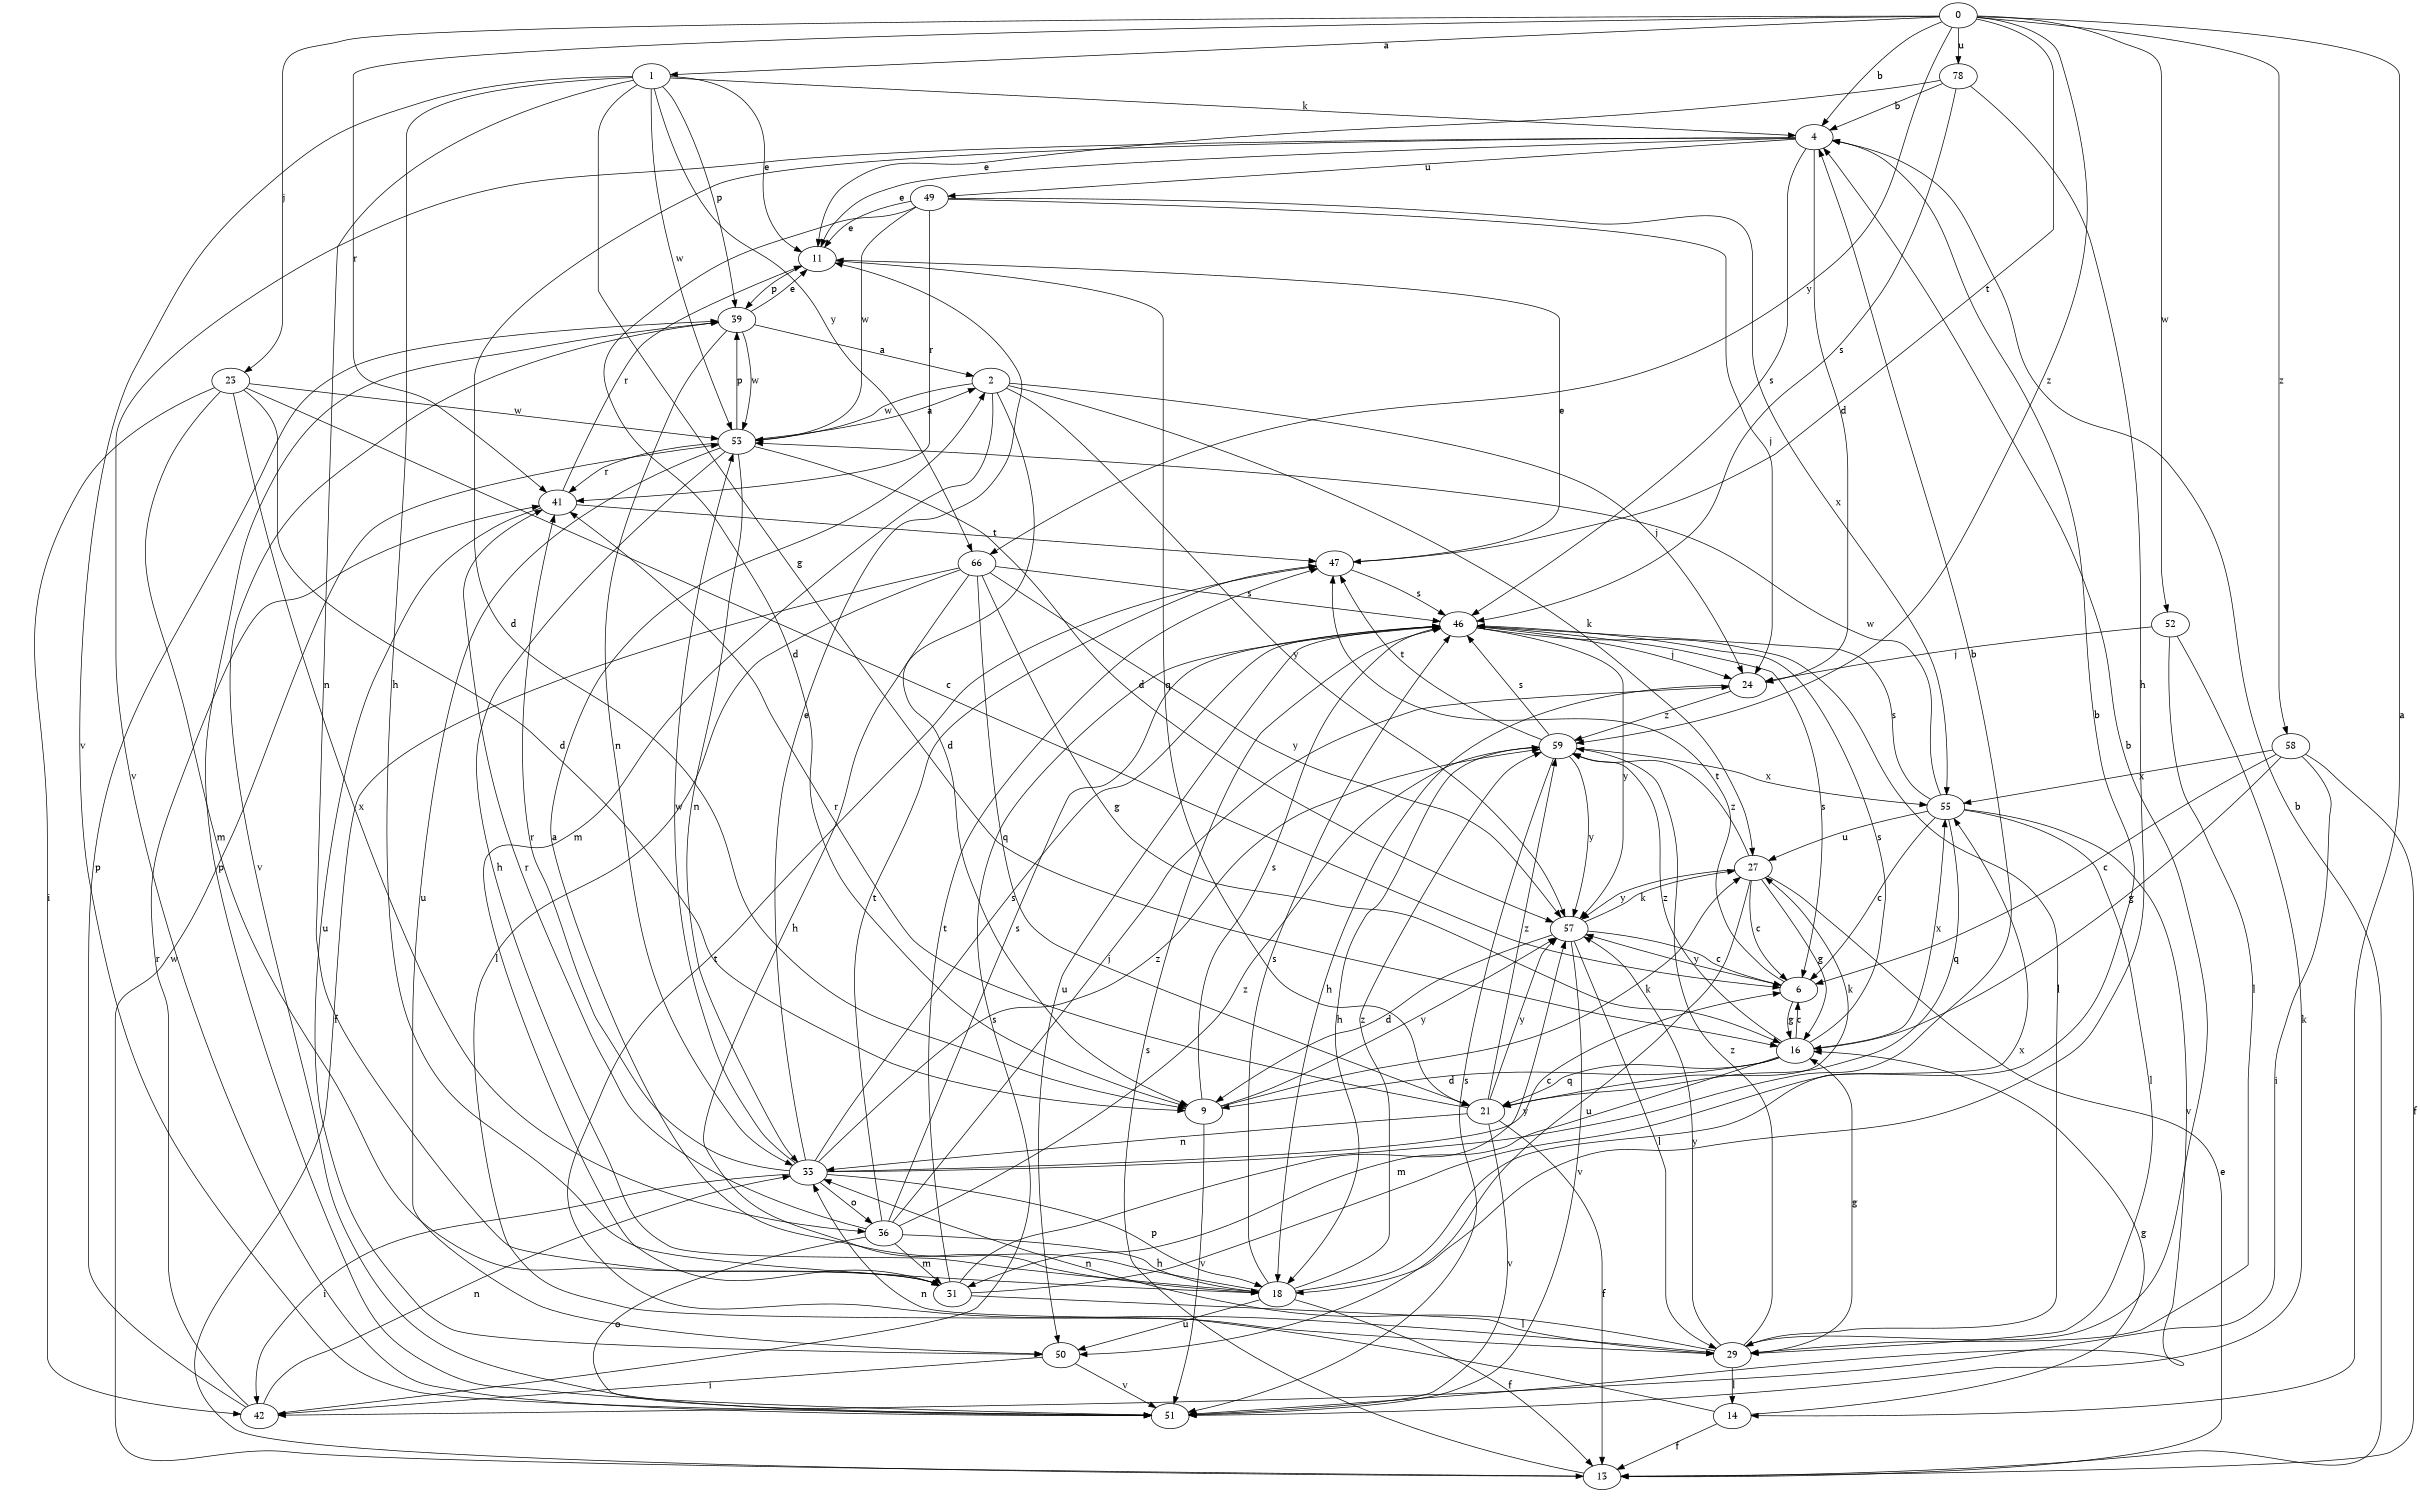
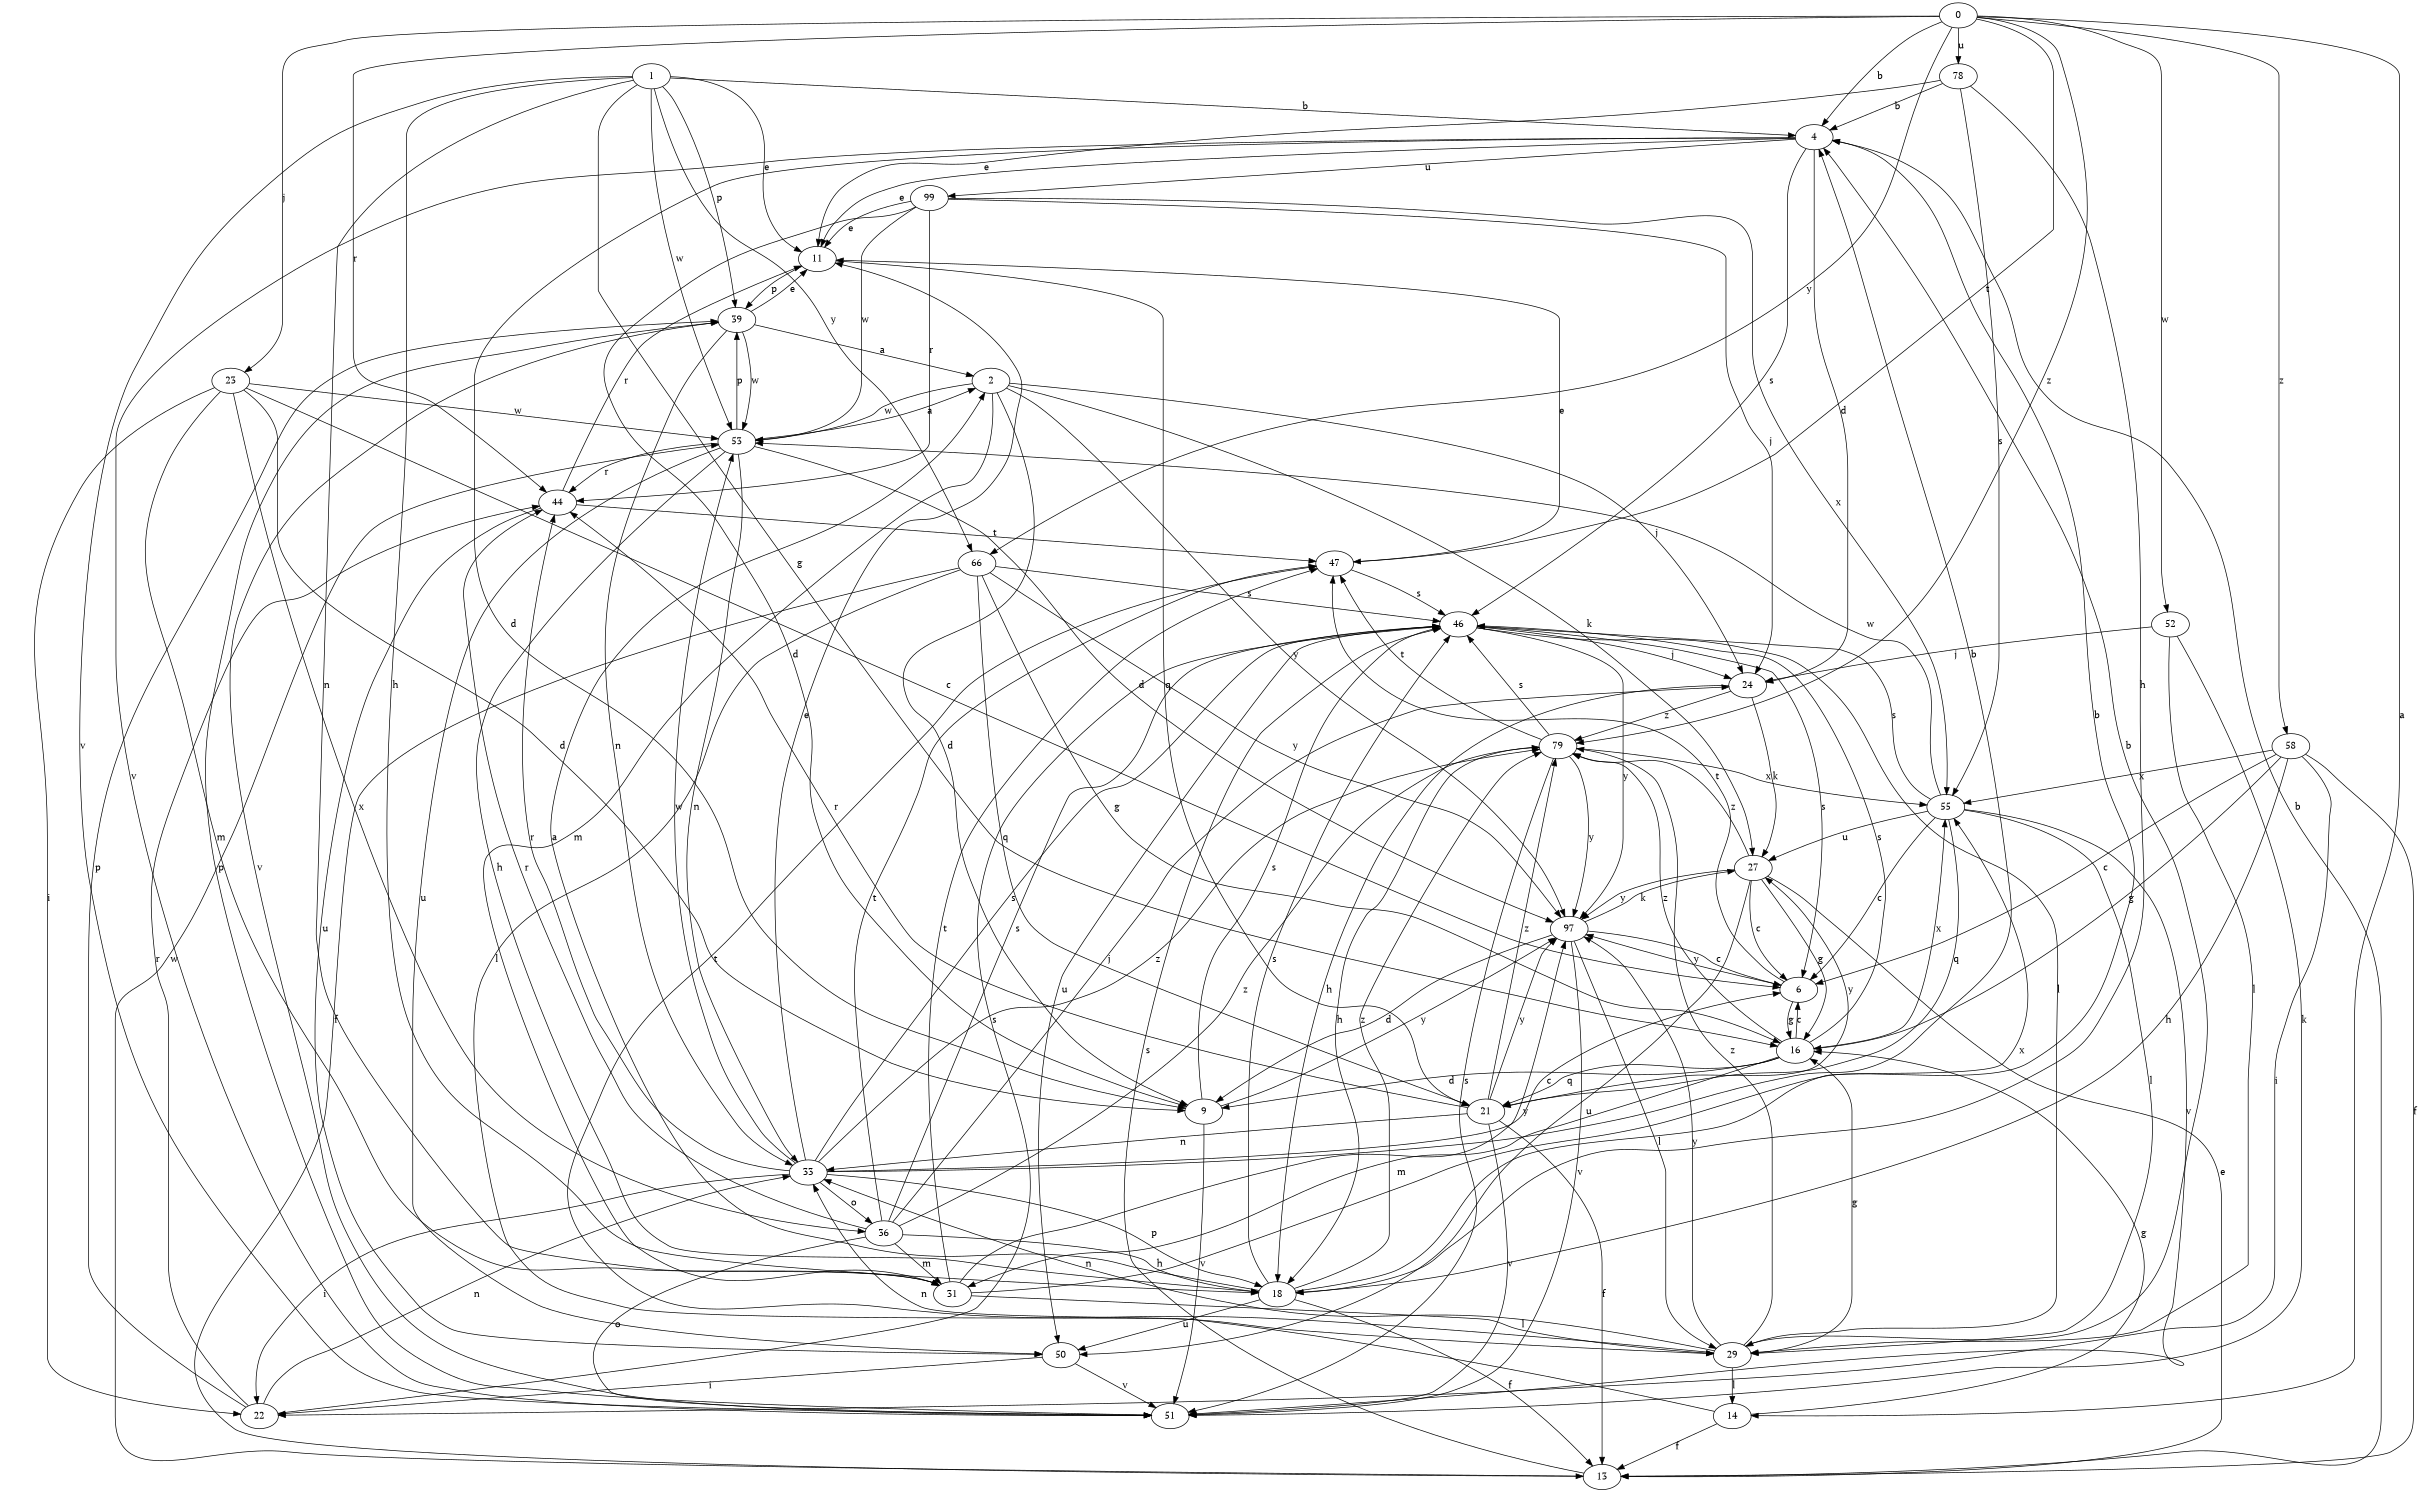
edge "0" -> "1": removed, label "a"
edge "1" -> "4": label "k" -> "b"
node "49": label "49" -> "99"
edge "78" -> "46": now "78" -> "55"
node "41": label "41" -> "44"
node "59": label "59" -> "79"
node "57": label "57" -> "97"
edge "21" -> "27": label "k" -> "y"
edge "9" -> "27": now "24" -> "27"
edge "66" -> "18": now "58" -> "18"
node "42": label "42" -> "22"
